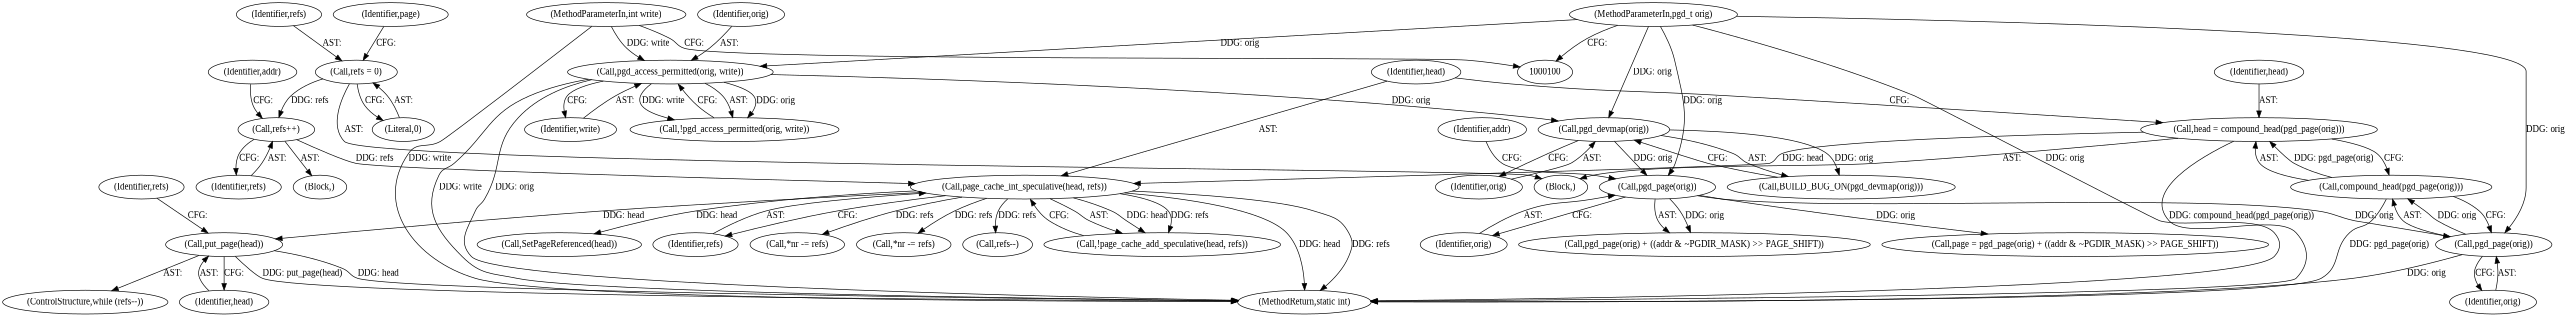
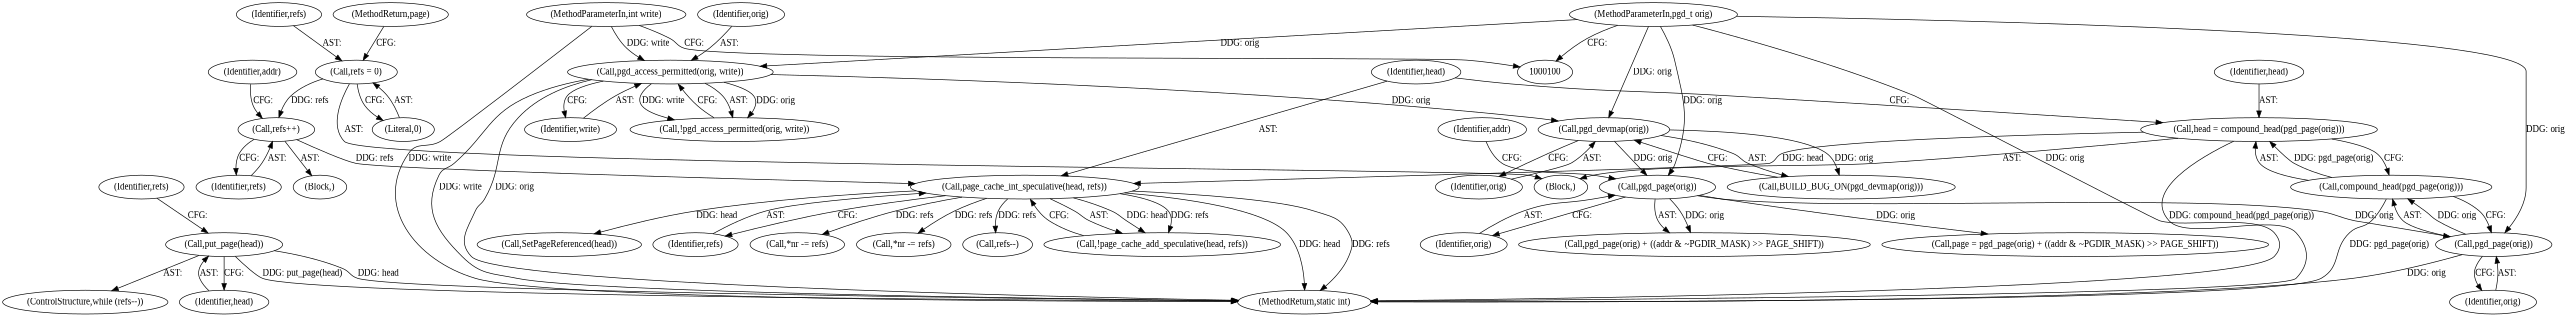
node "(Identifier,page)": label "(Identifier,page)" -> "(MethodReturn,page)"
edge "(Call,page_cache_int_speculative(head, refs))" -> "(Call,put_page(head))": removed, label "DDG: head"
